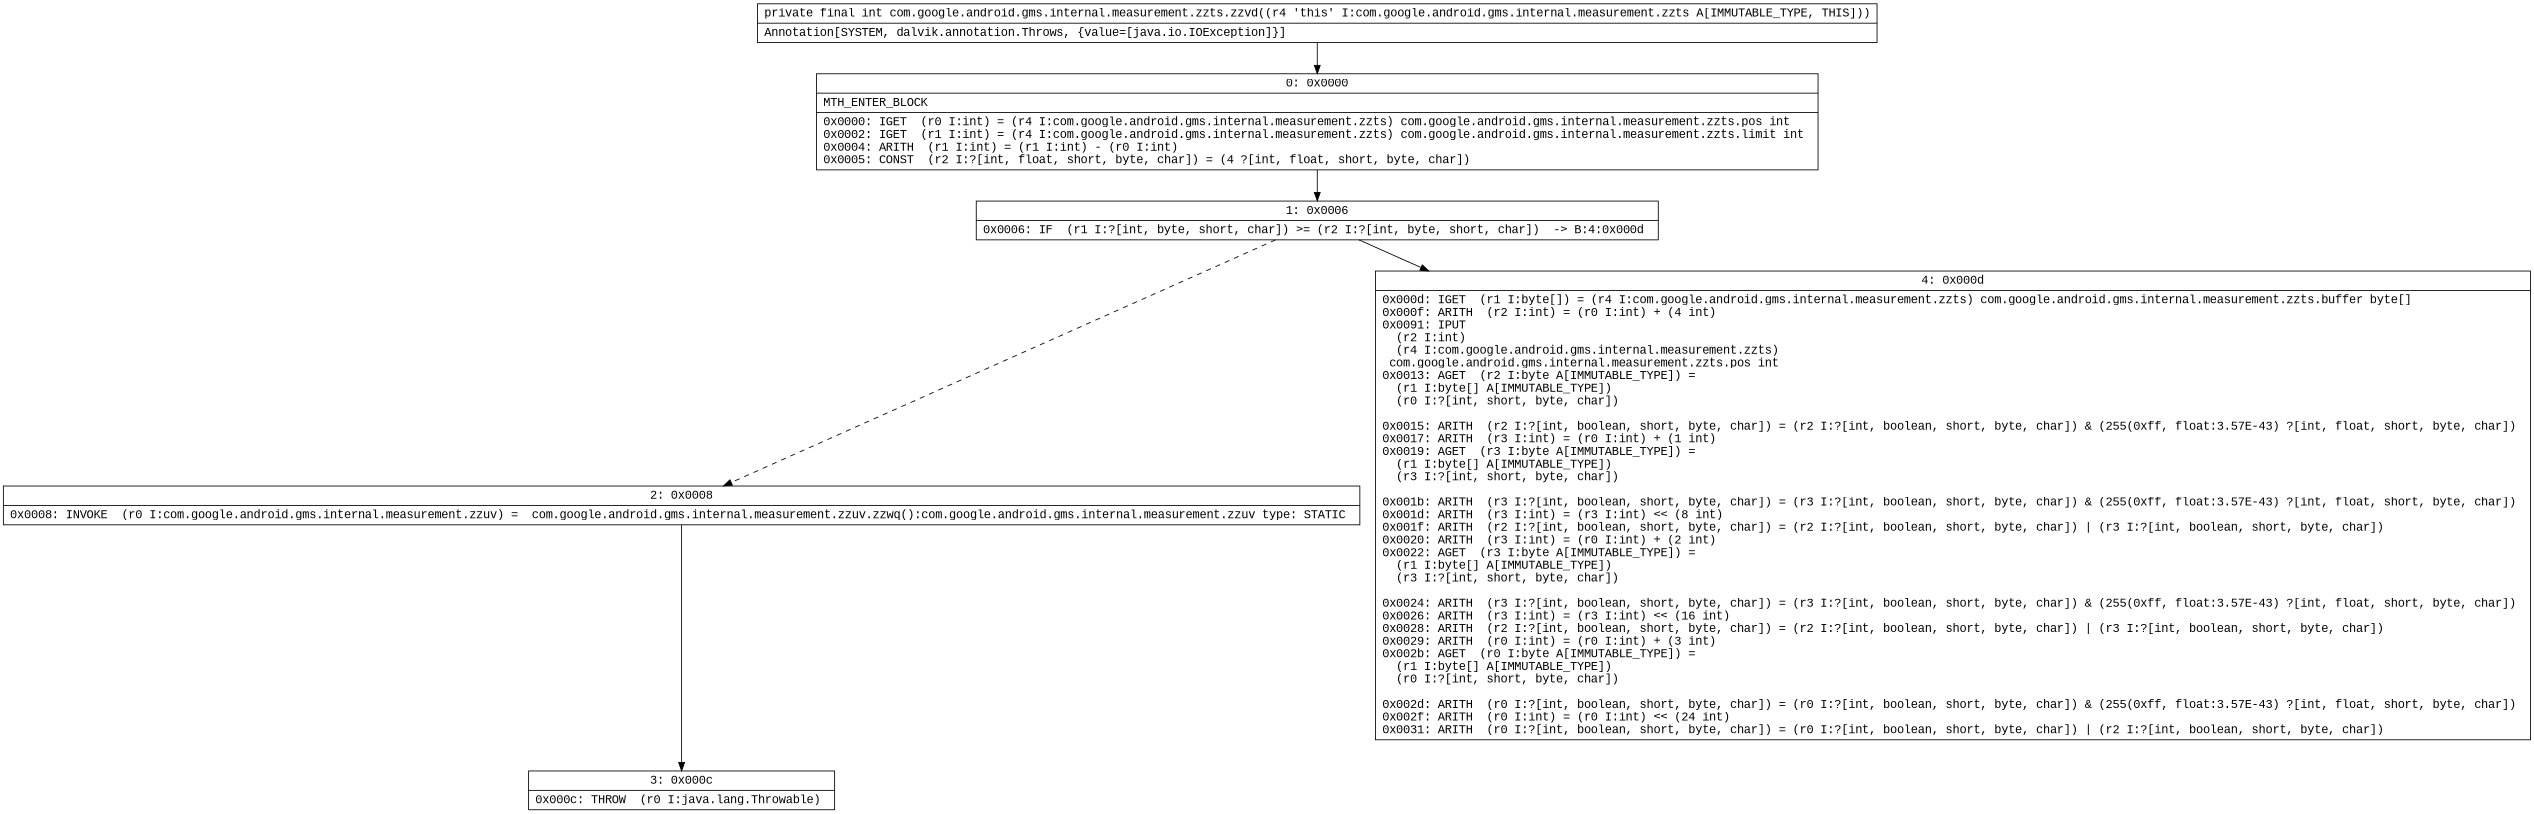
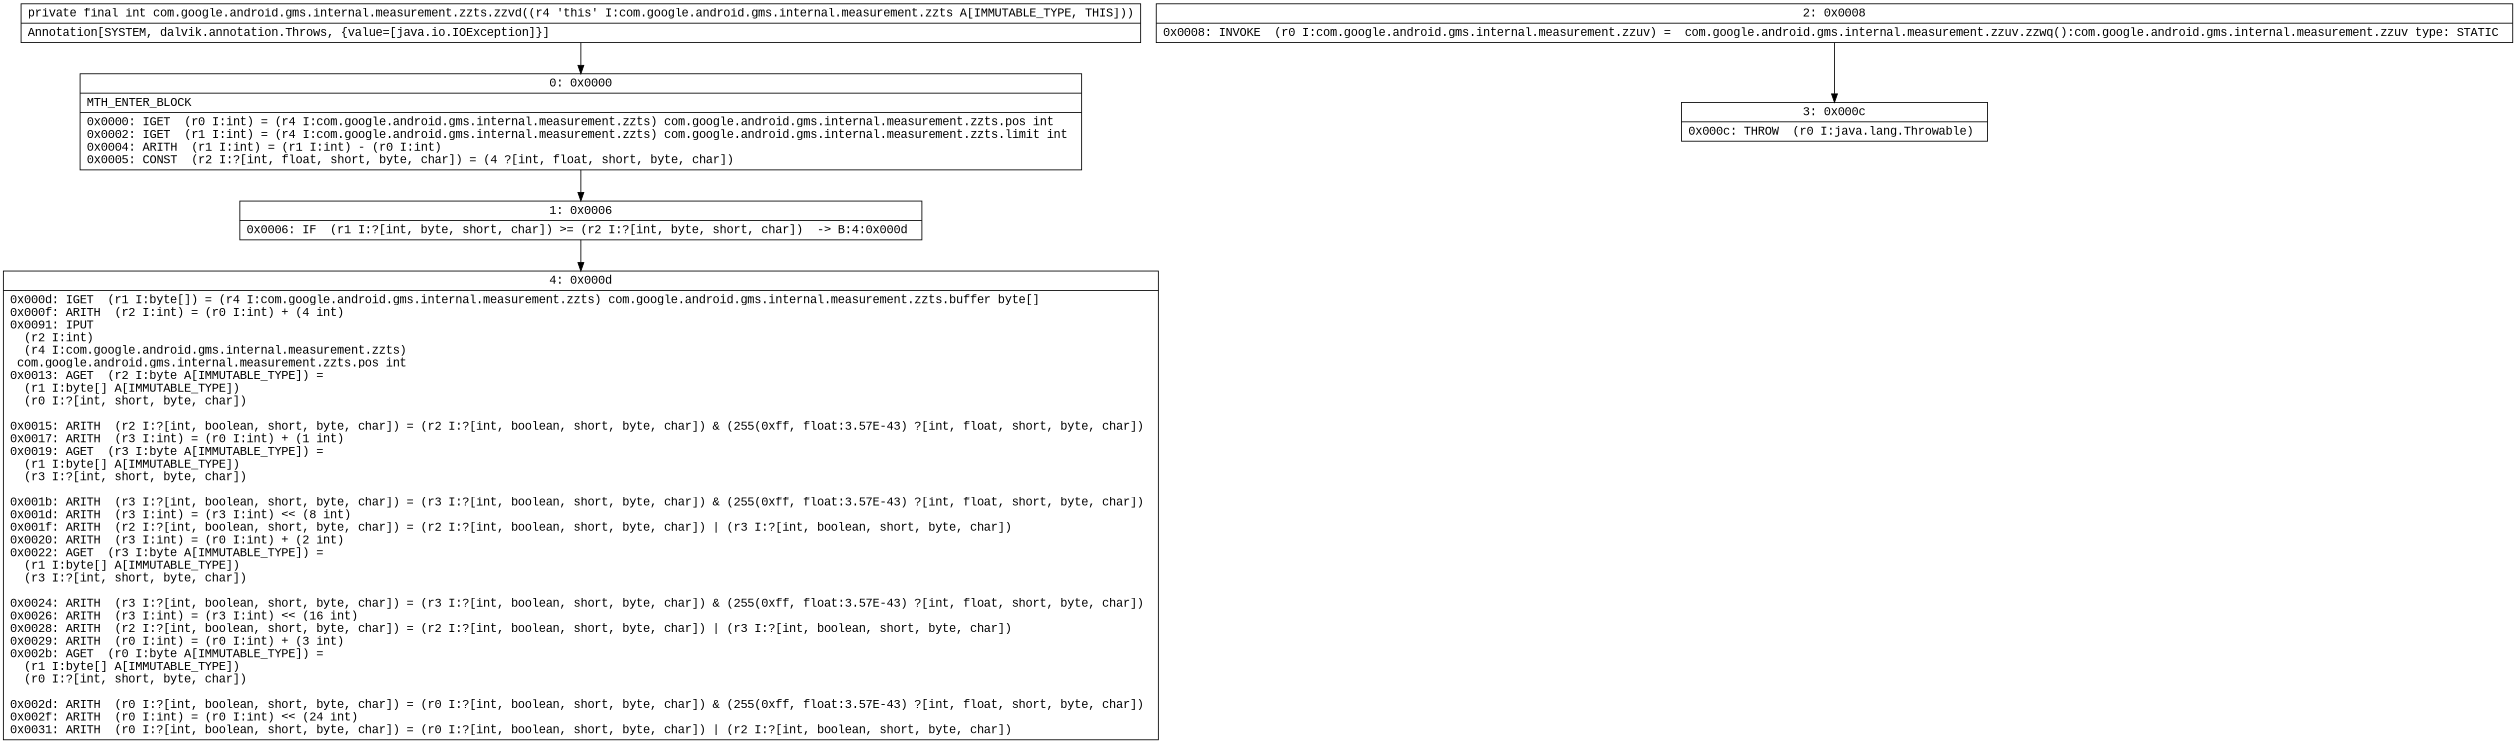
edge "1: 0x0006" -> "2: 0x0008": removed
